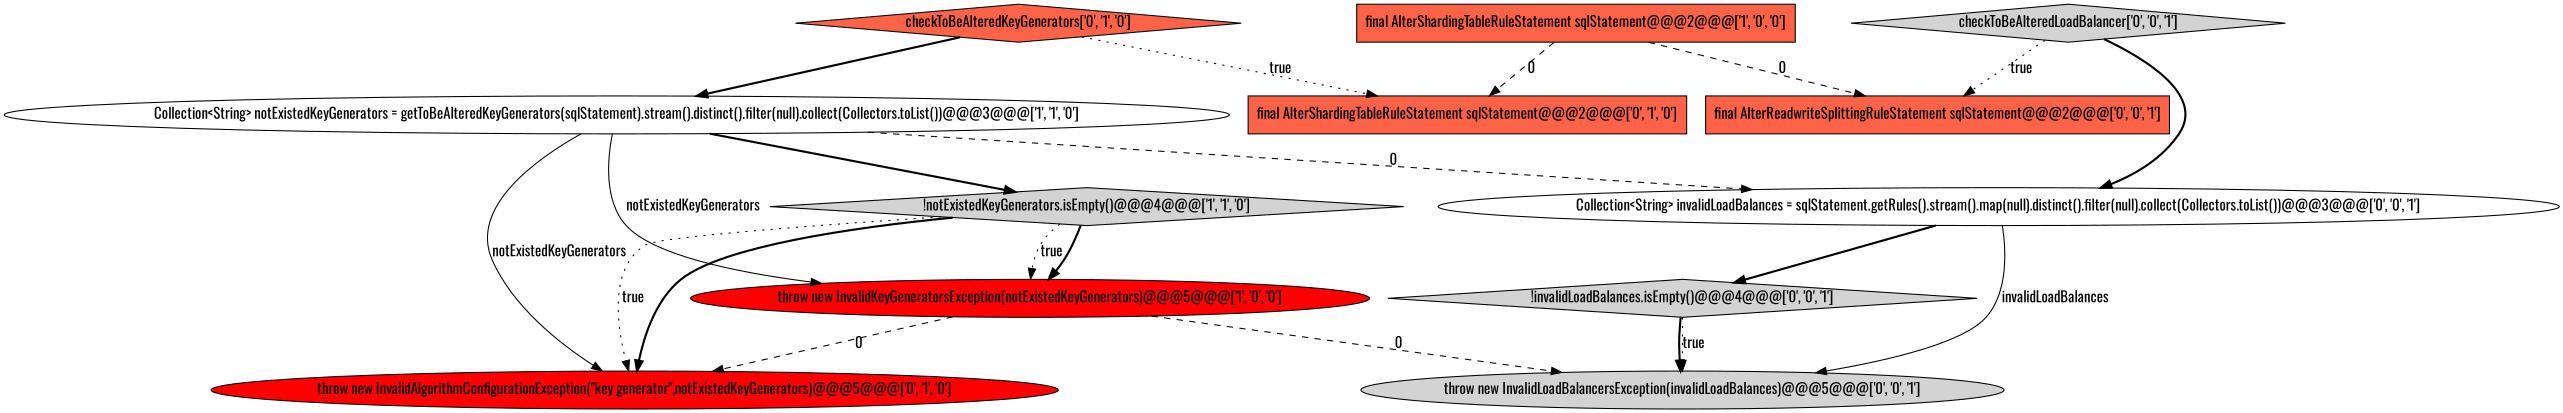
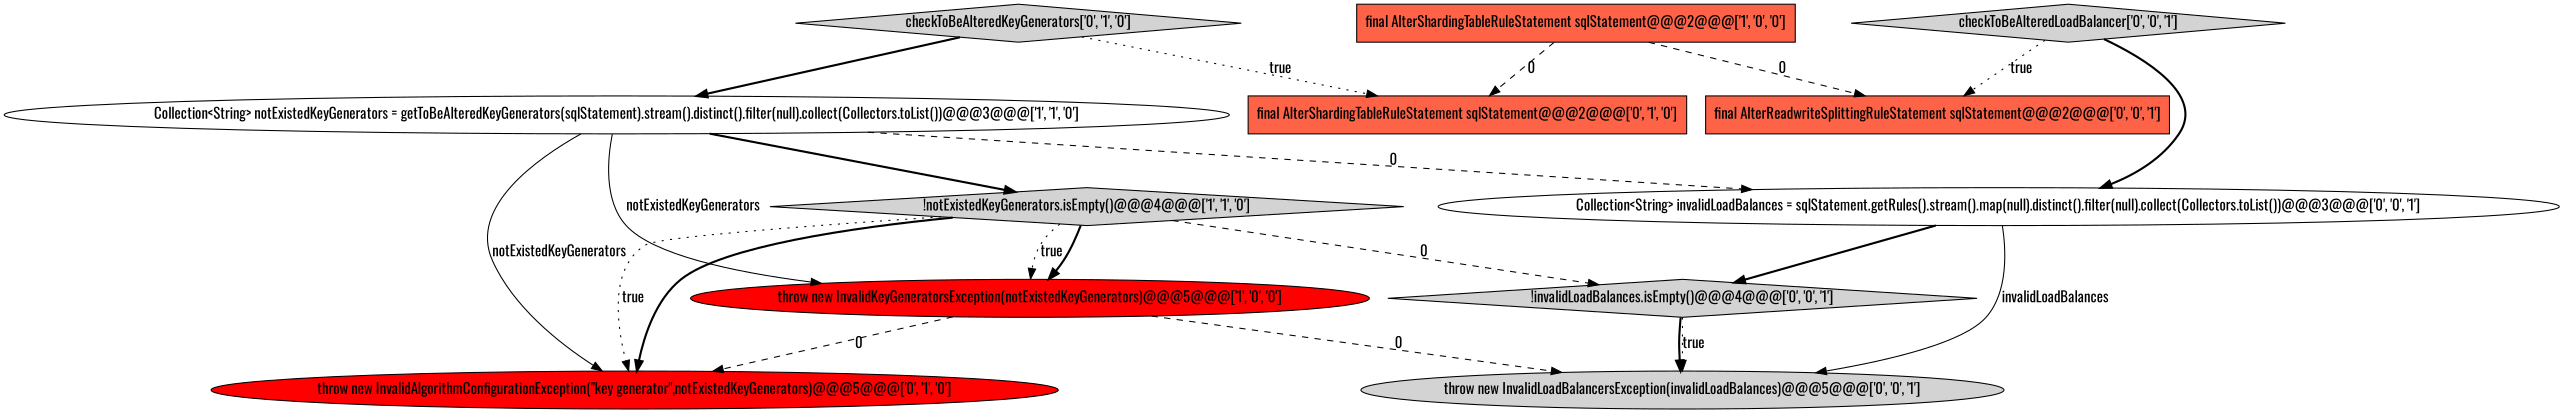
node "checkToBeAlteredKeyGenerators['0', '1', '0']": fillcolor tomato -> lightgray
edge "!notExistedKeyGenerators.isEmpty()@@@4@@@['1', '1', '0']" -> "!invalidLoadBalances.isEmpty()@@@4@@@['0', '0', '1']": added, label "0"
